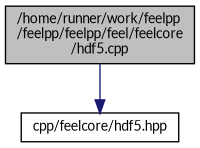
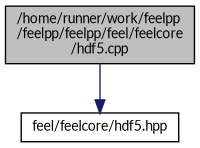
node "cpp/feelcore/hdf5.hpp": label "cpp/feelcore/hdf5.hpp" -> "feel/feelcore/hdf5.hpp"
